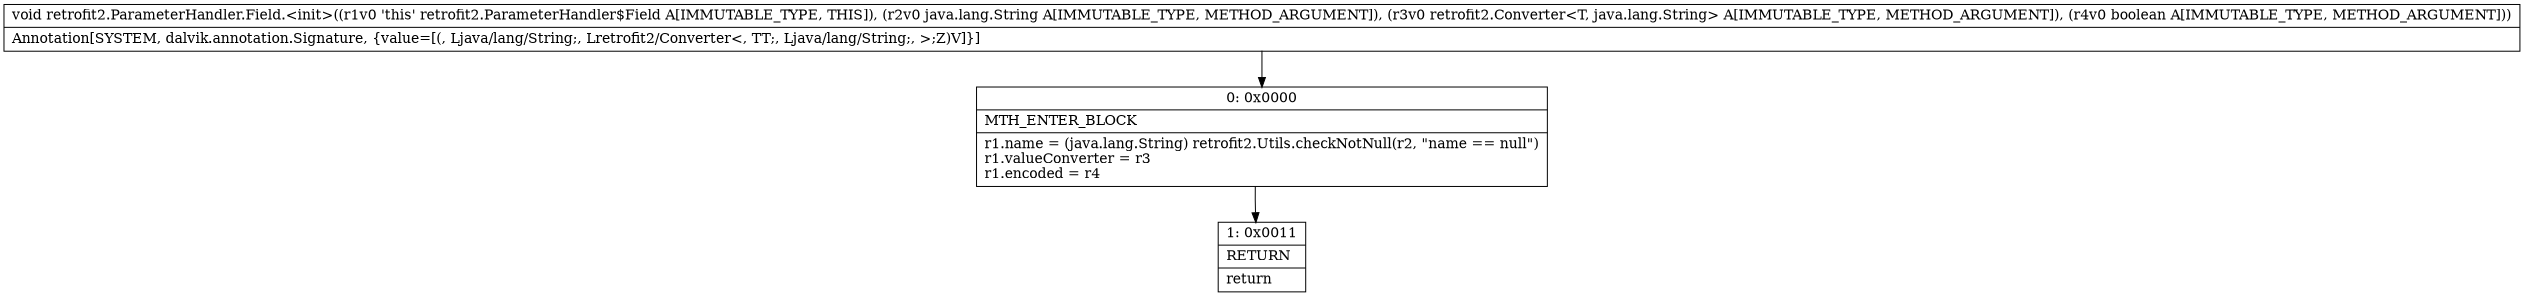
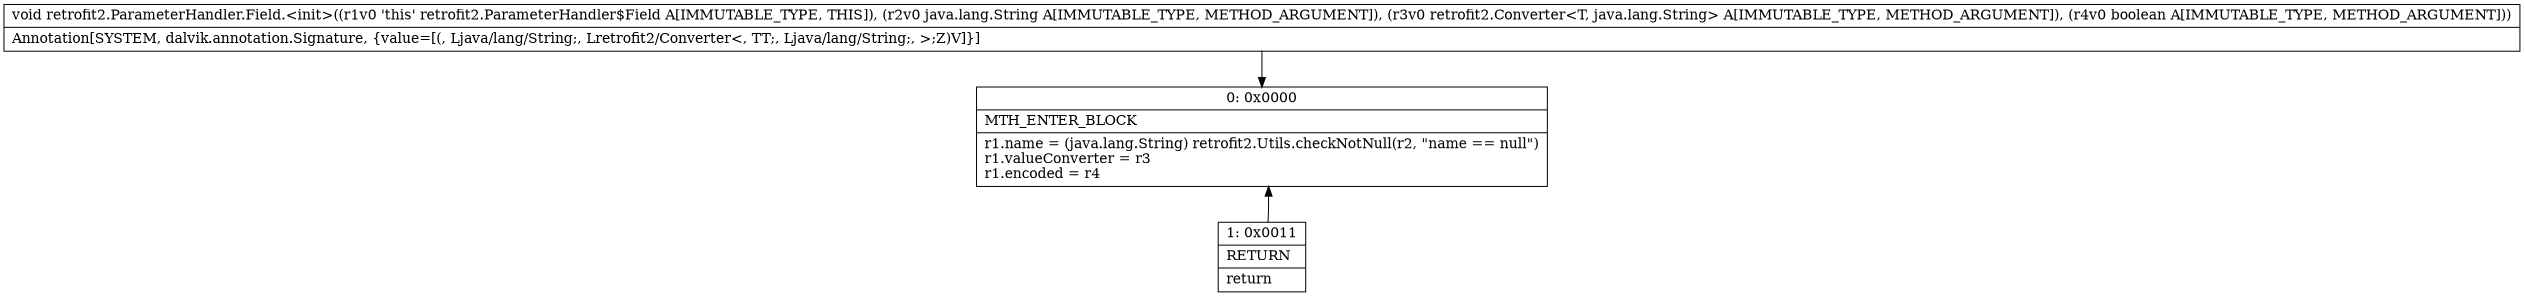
edge "0: 0x0000" -> "1: 0x0011": reversed
